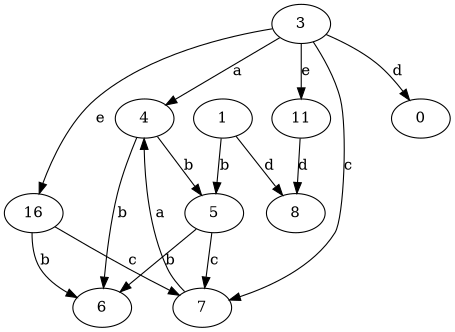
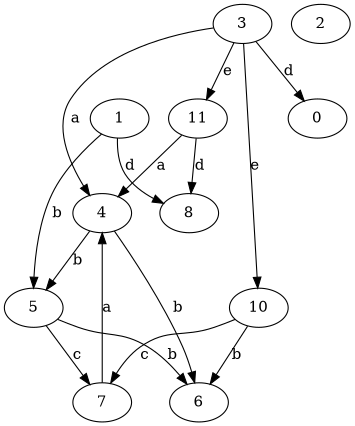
node "2": added
edge "11" -> "4": added, label "a"
edge "3" -> "7": removed, label "c"
node "16": label "16" -> "10"
